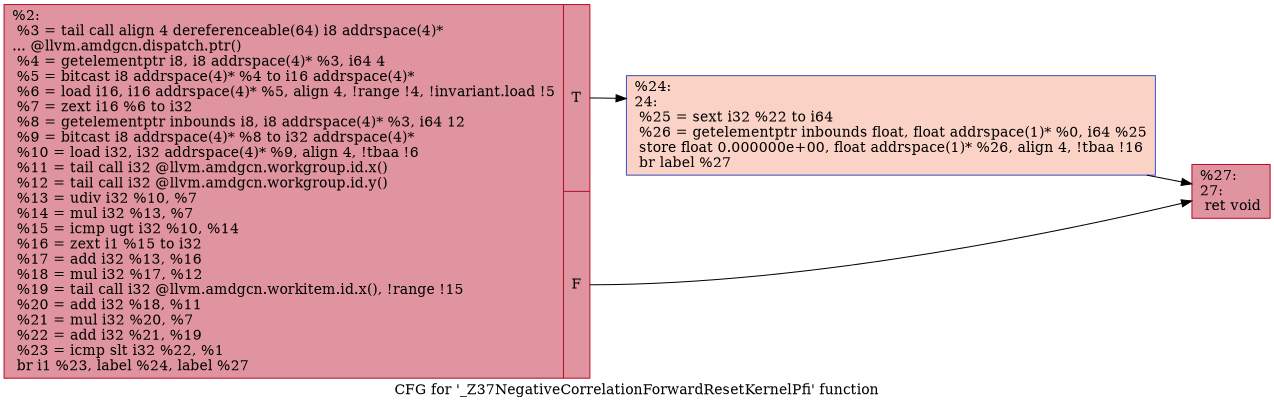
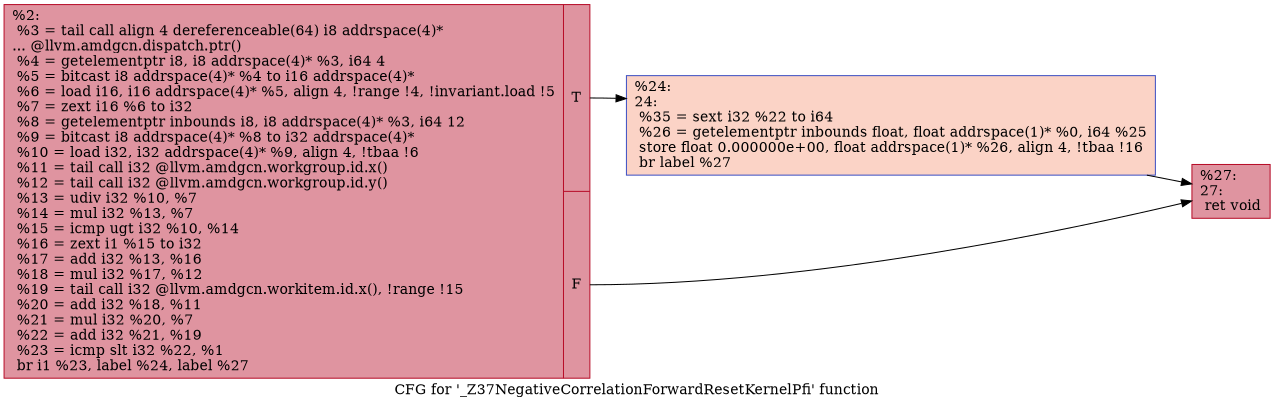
node "%24:": text "%25 = sext i32 %22 to i64" -> "%35 = sext i32 %22 to i64"
